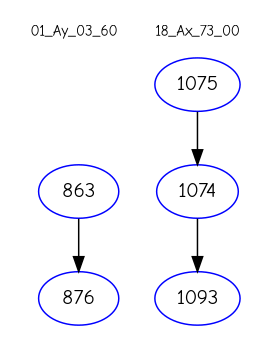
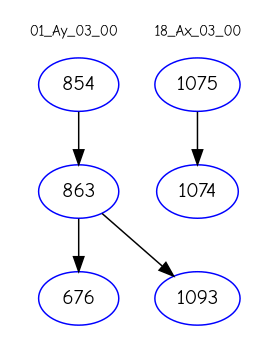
cluster "01_Ay_03_60": label "01_Ay_03_60" -> "01_Ay_03_00"
cluster "18_Ax_73_00": label "18_Ax_73_00" -> "18_Ax_03_00"
node "854": added
edge "1074" -> "1093": now "863" -> "1093"
node "876": label "876" -> "676"
